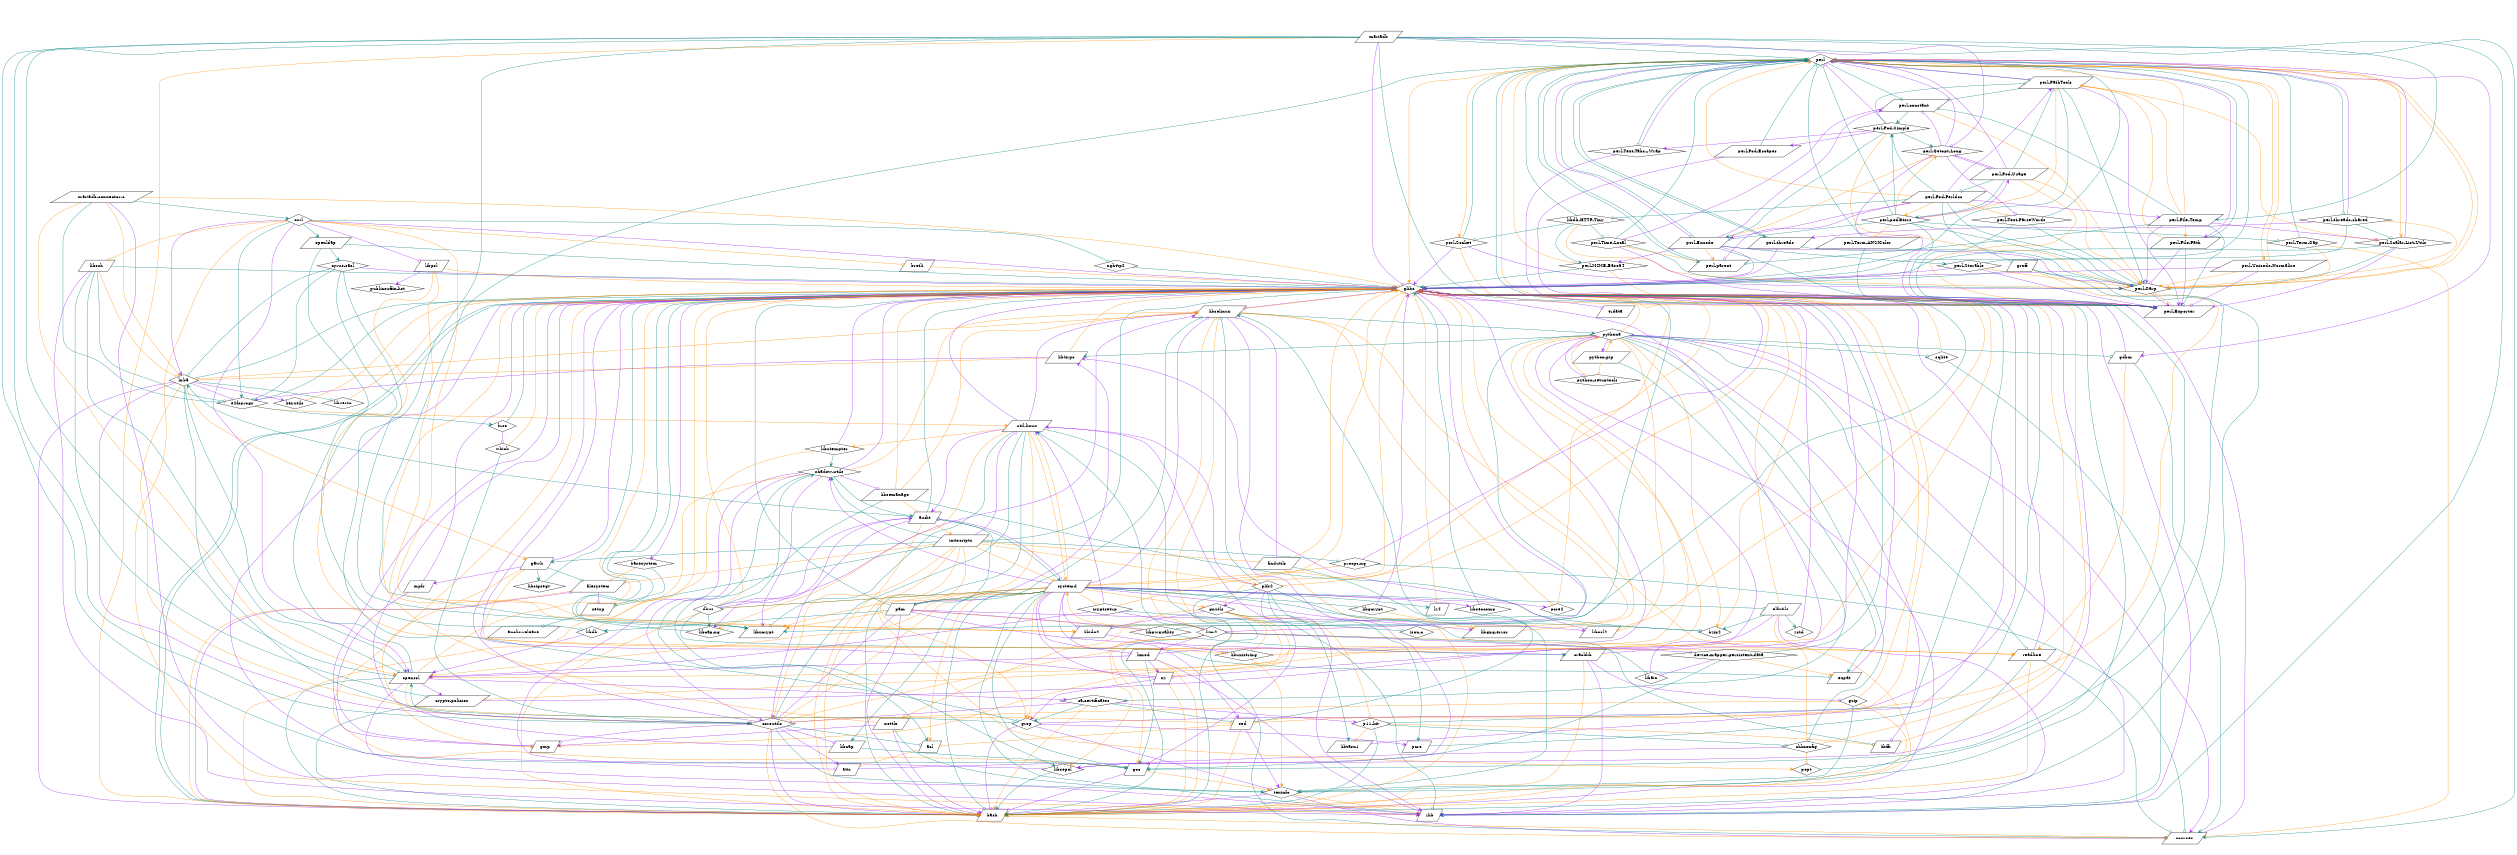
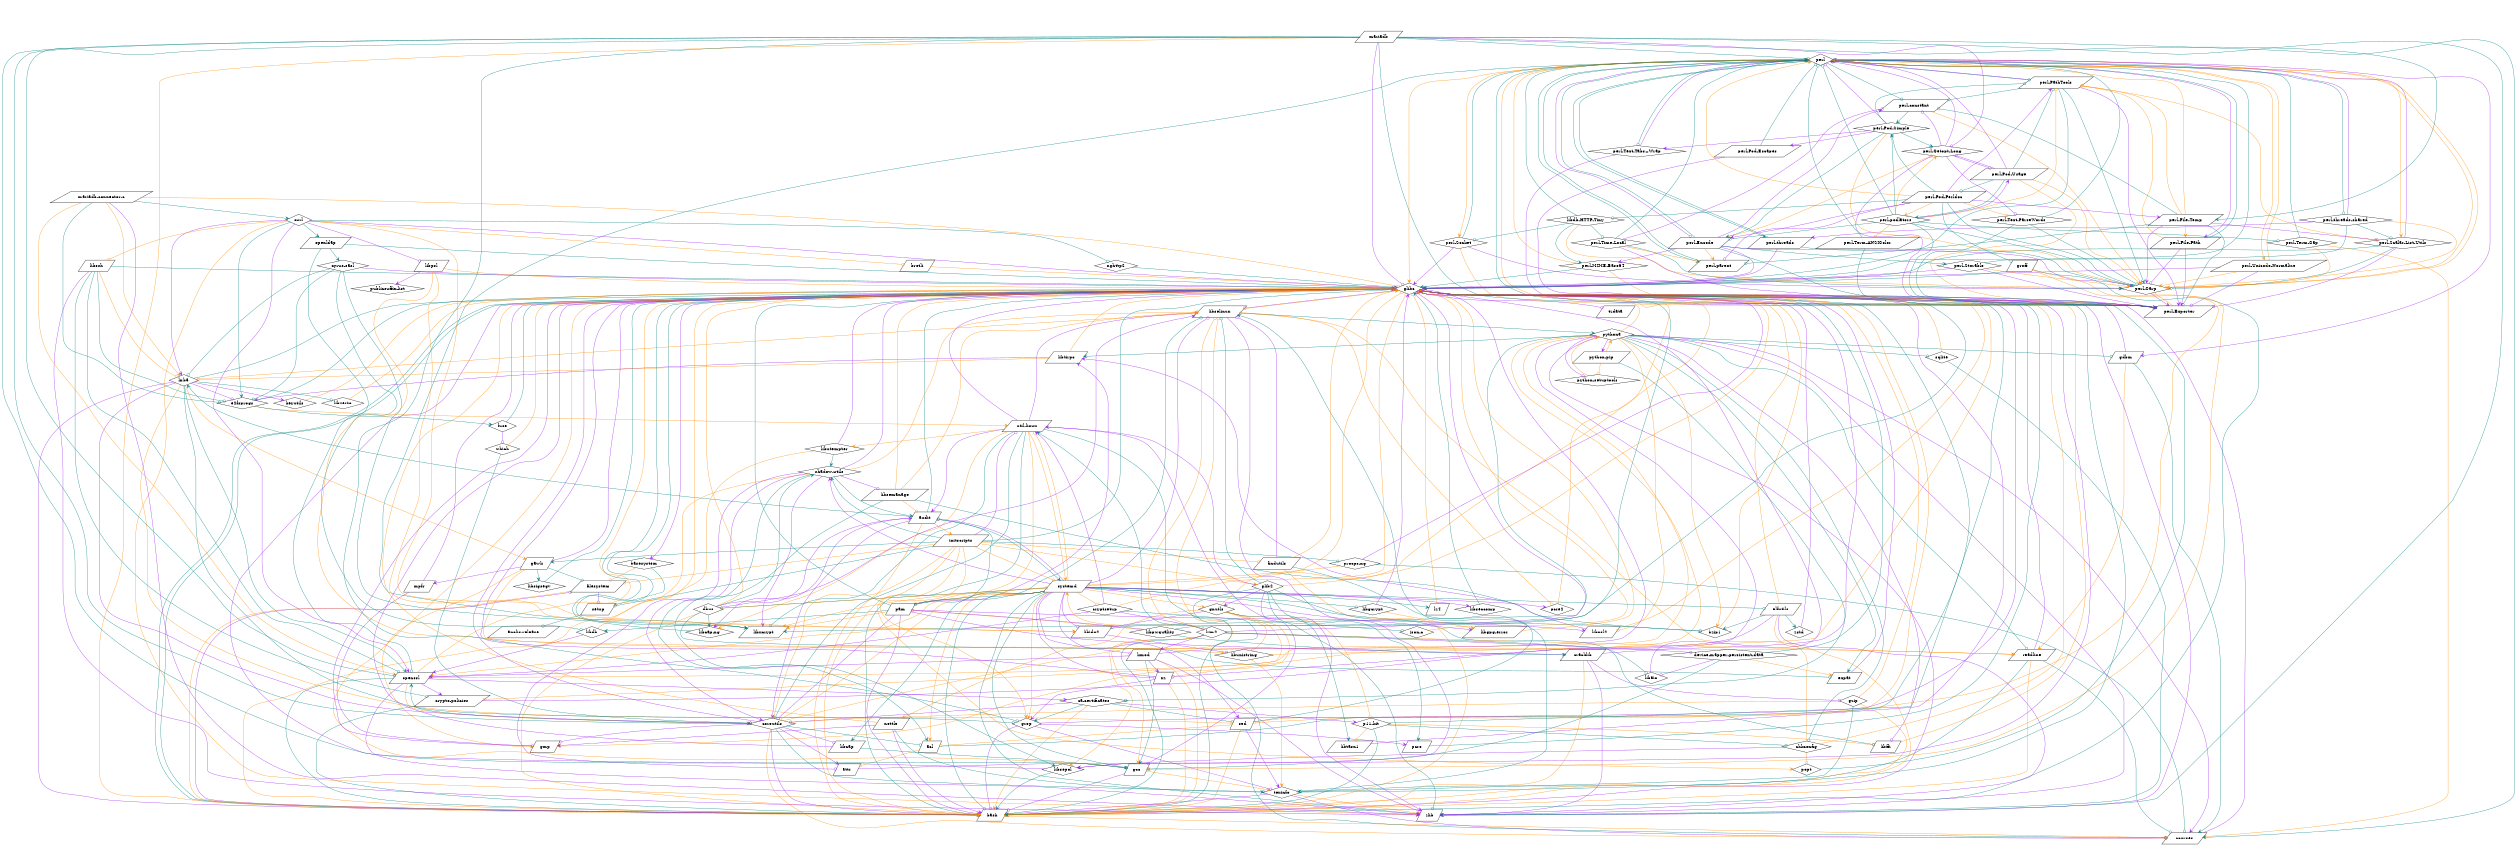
node "bzip2": label "bzip2" -> "bzip1"
edge "acl" -> "glibc": added
edge "groff" -> "gcc": color teal -> darkorange
